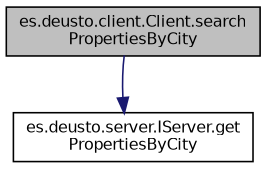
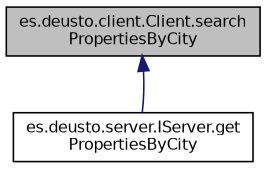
edge "es.deusto.client.Client.search PropertiesByCity" -> "es.deusto.server.IServer.get PropertiesByCity": reversed
